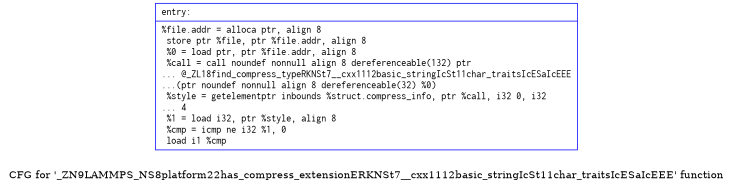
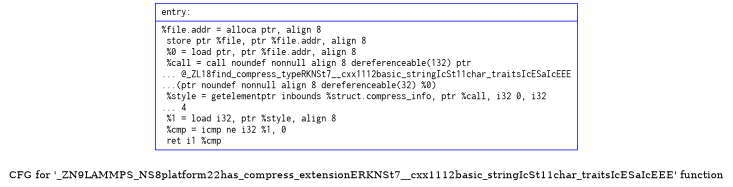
node "entry:": text "load i1 %cmp" -> "ret i1 %cmp"
